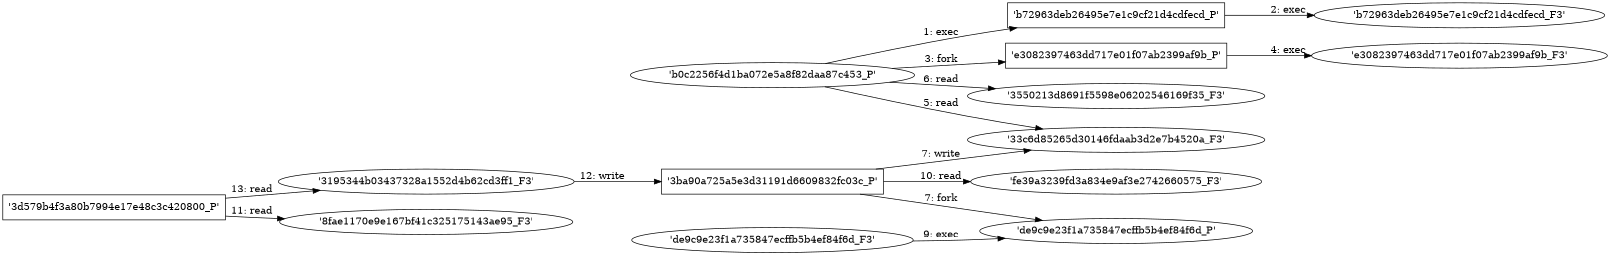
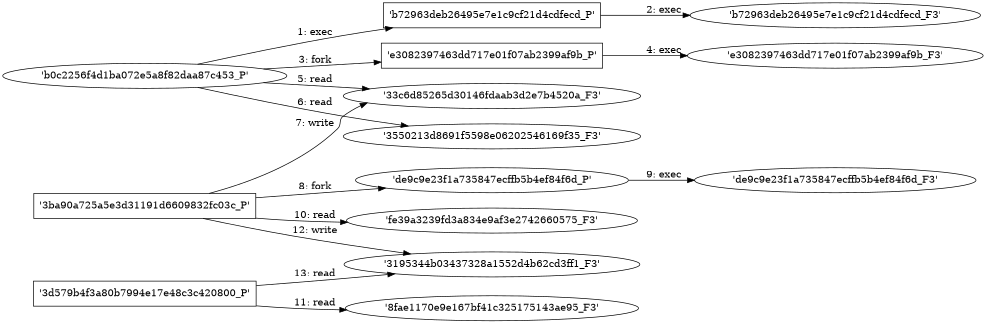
edge "'3195344b03437328a1552d4b62cd3ff1_F3'" -> "'3ba90a725a5e3d31191d6609832fc03c_P'": reversed
edge "'3ba90a725a5e3d31191d6609832fc03c_P'" -> "'de9c9e23f1a735847ecffb5b4ef84f6d_P'": label "7: fork" -> "8: fork"
edge "'de9c9e23f1a735847ecffb5b4ef84f6d_F3'" -> "'de9c9e23f1a735847ecffb5b4ef84f6d_P'": reversed
